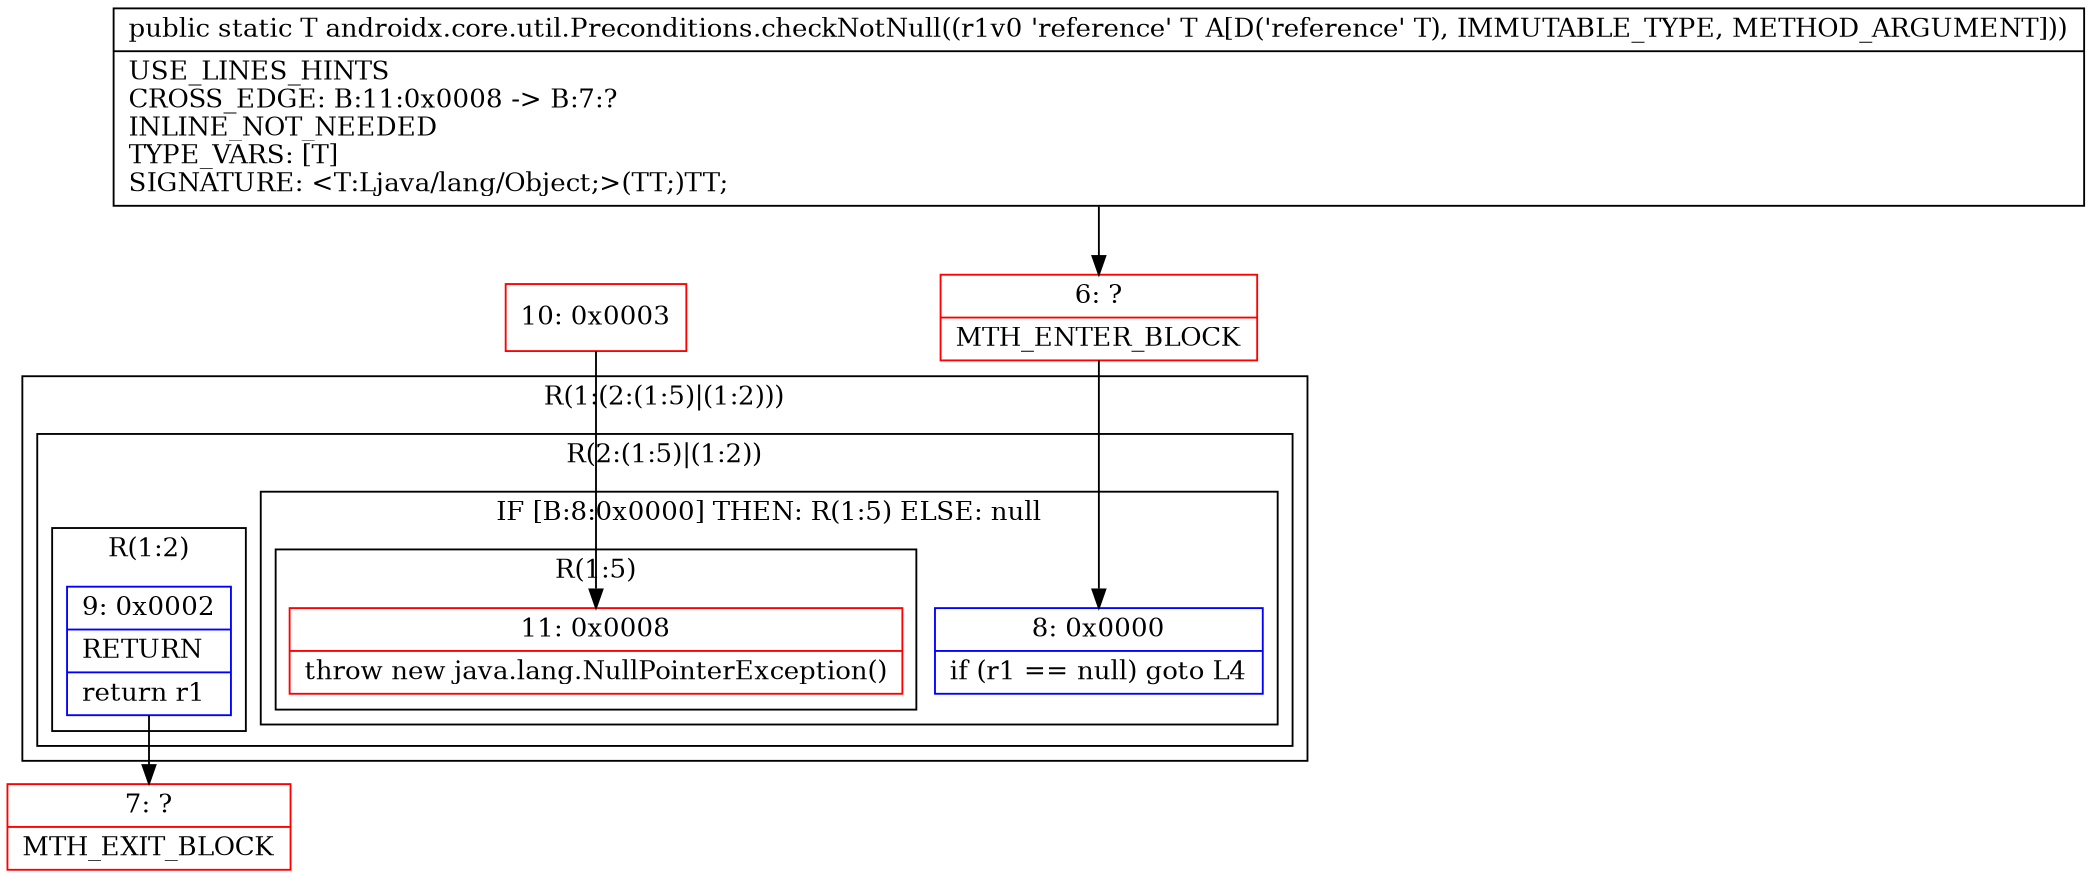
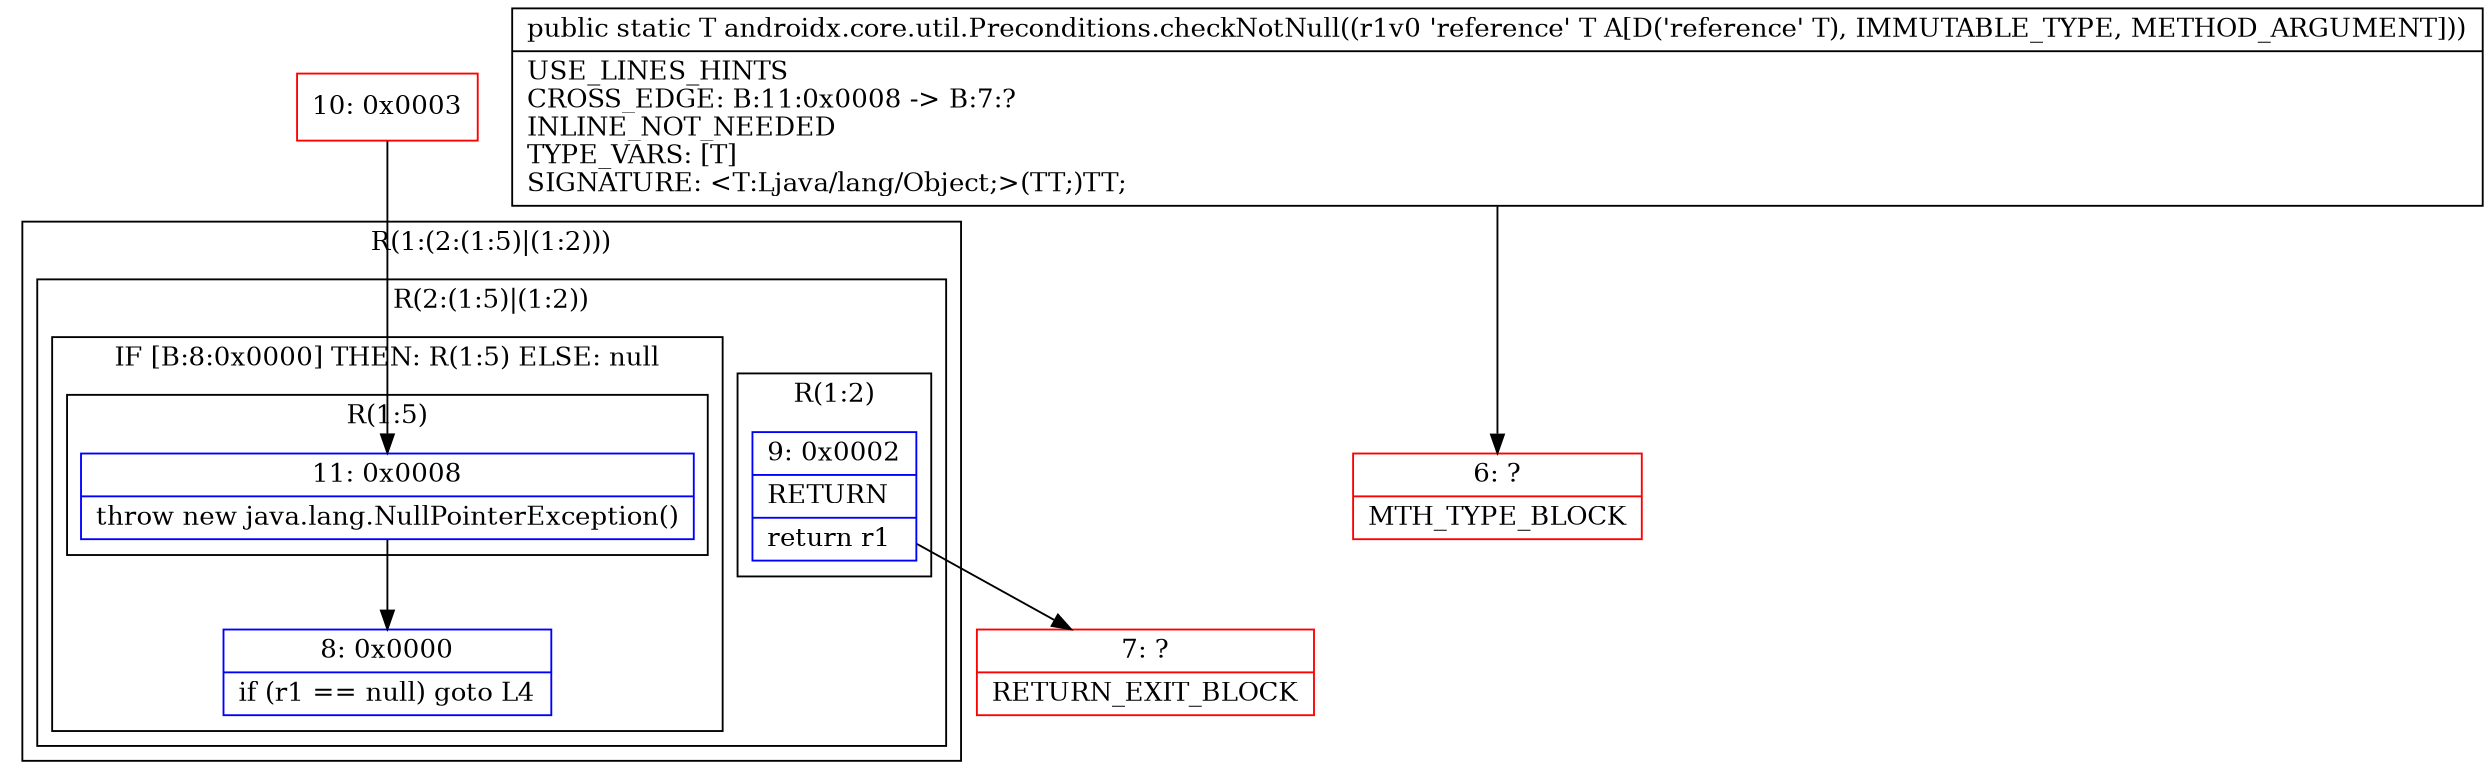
node "6: ?": text "MTH_ENTER_BLOCK" -> "MTH_TYPE_BLOCK"
edge "6: ?" -> "8: 0x0000": now "11: 0x0008" -> "8: 0x0000"
node "11: 0x0008": color red -> blue
node "7: ?": text "MTH_EXIT_BLOCK" -> "RETURN_EXIT_BLOCK"
